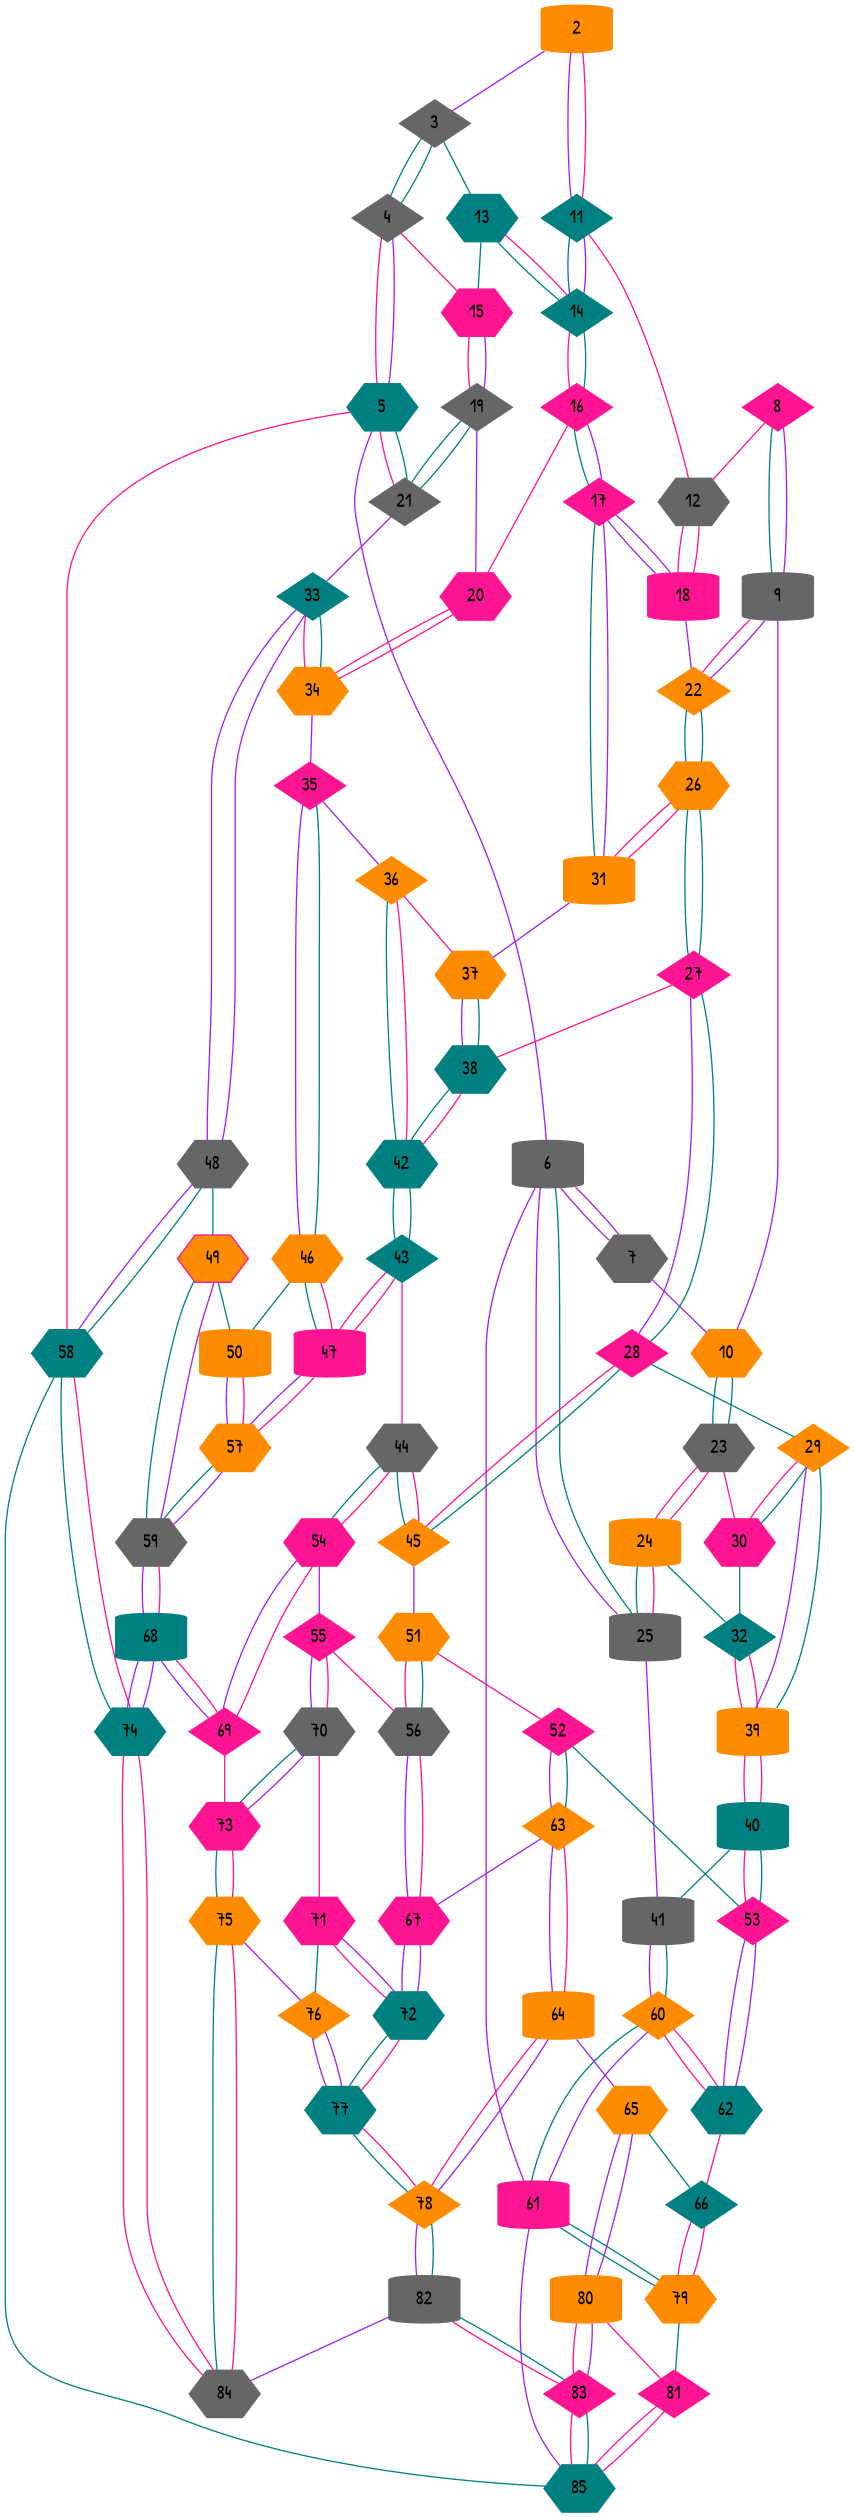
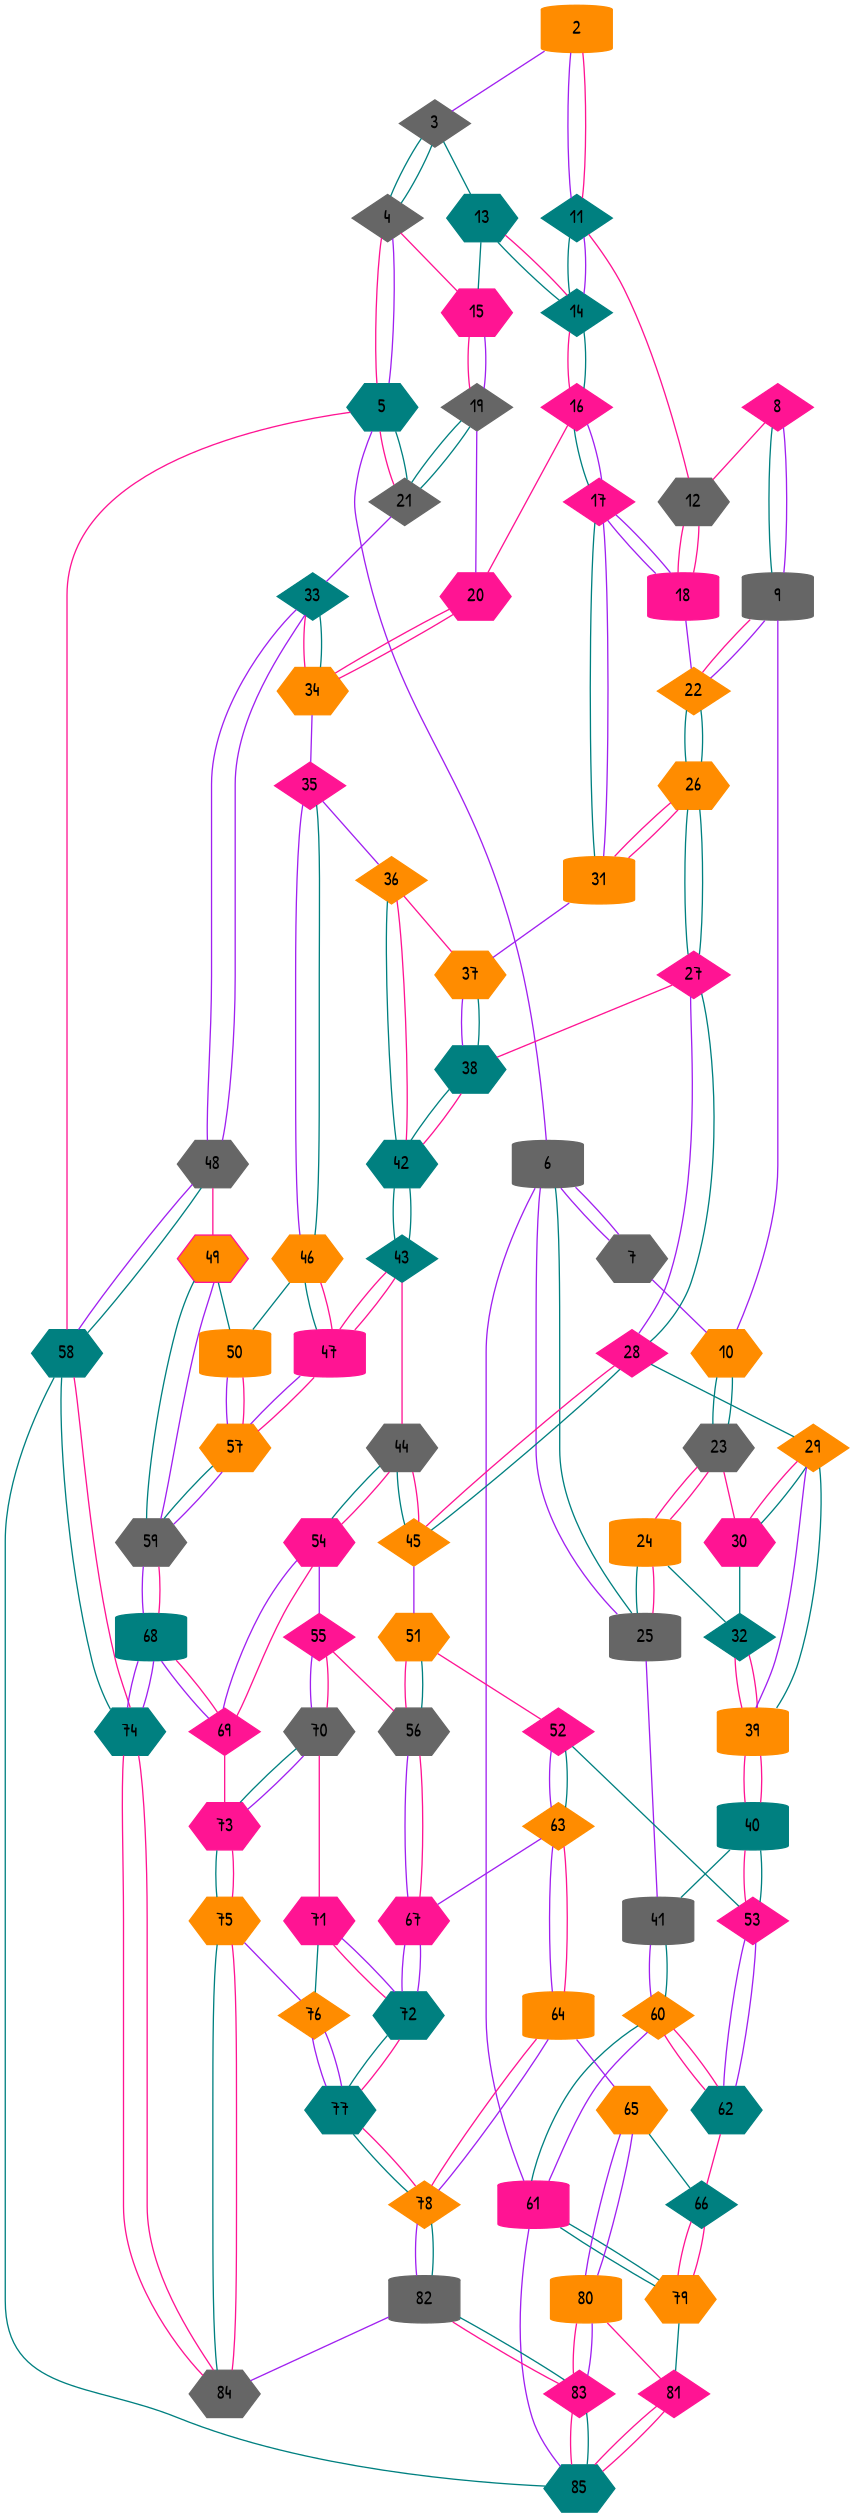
edge "48" -- "49": color teal -> deeppink
